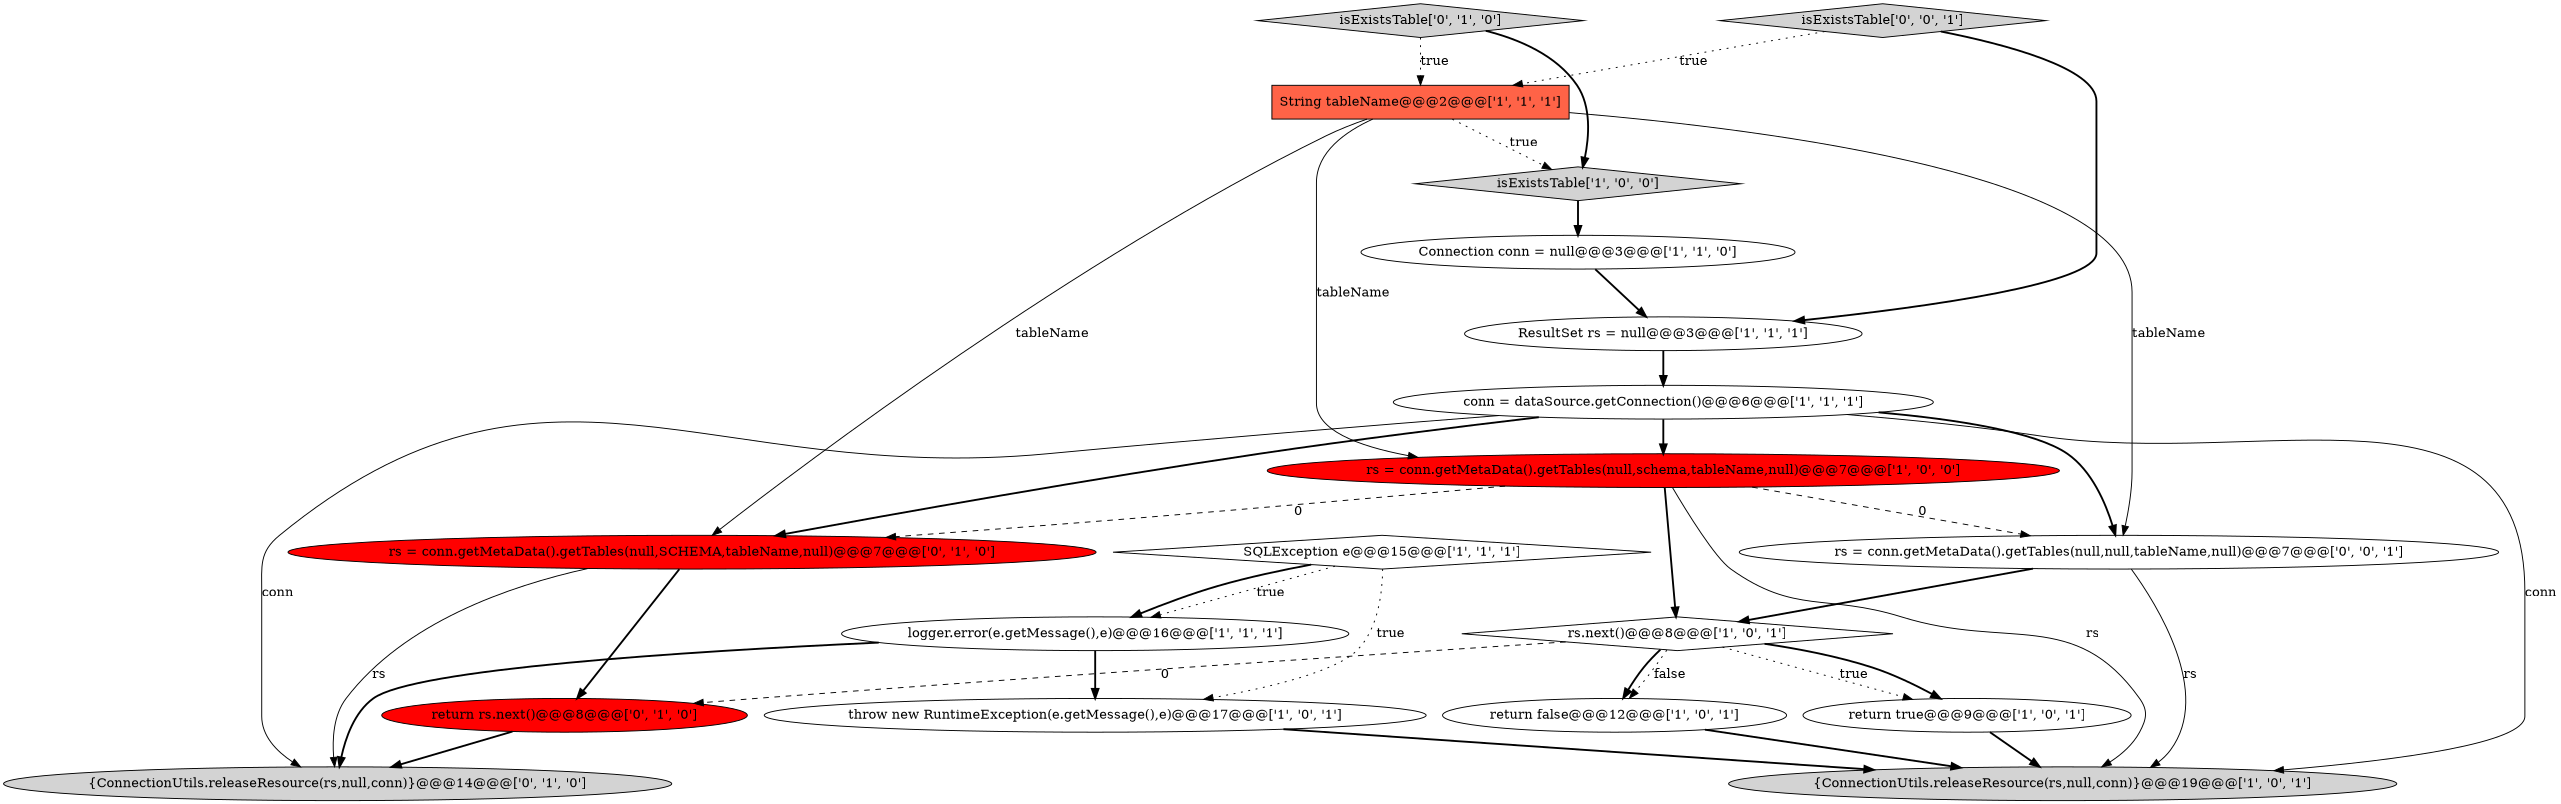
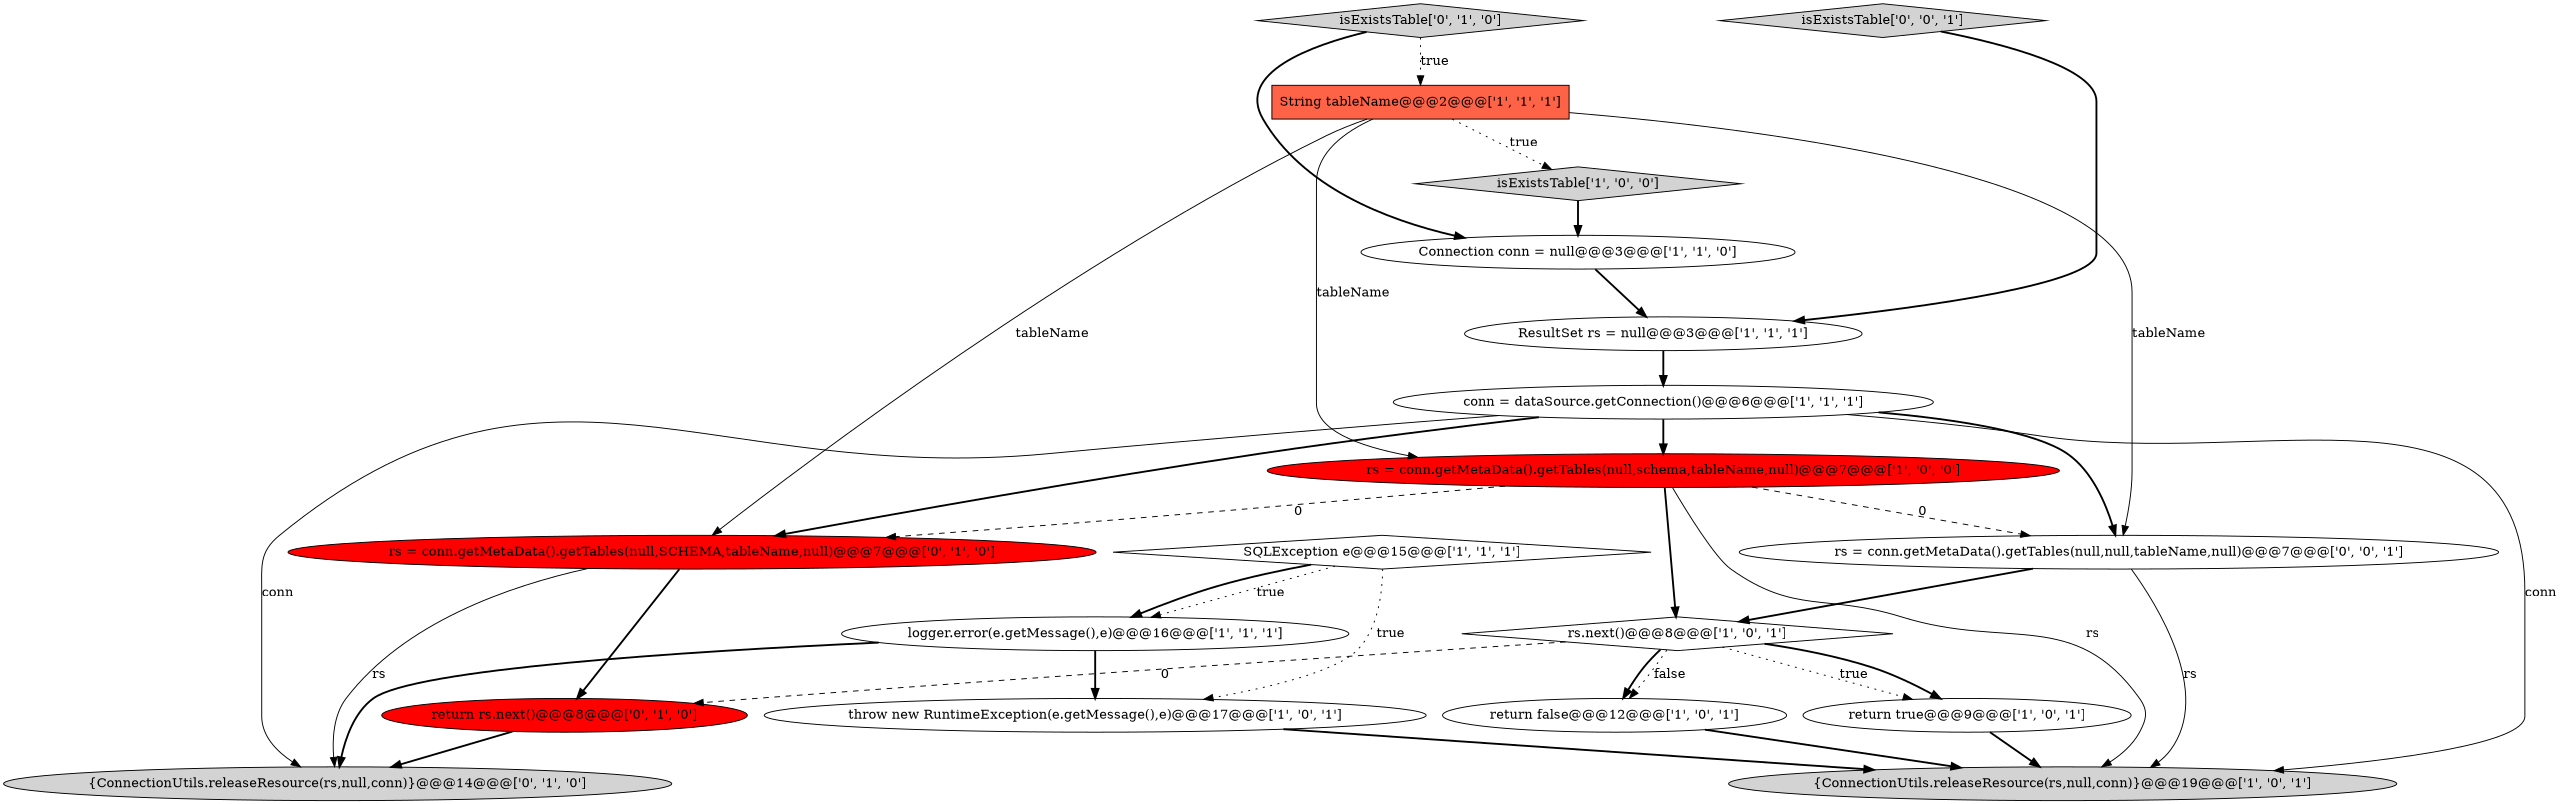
edge "isExistsTable['0', '0', '1']" -> "String tableName@@@2@@@['1', '1', '1']": removed, label "true"
edge "isExistsTable['0', '1', '0']" -> "isExistsTable['1', '0', '0']": now "isExistsTable['0', '1', '0']" -> "Connection conn = null@@@3@@@['1', '1', '0']"
